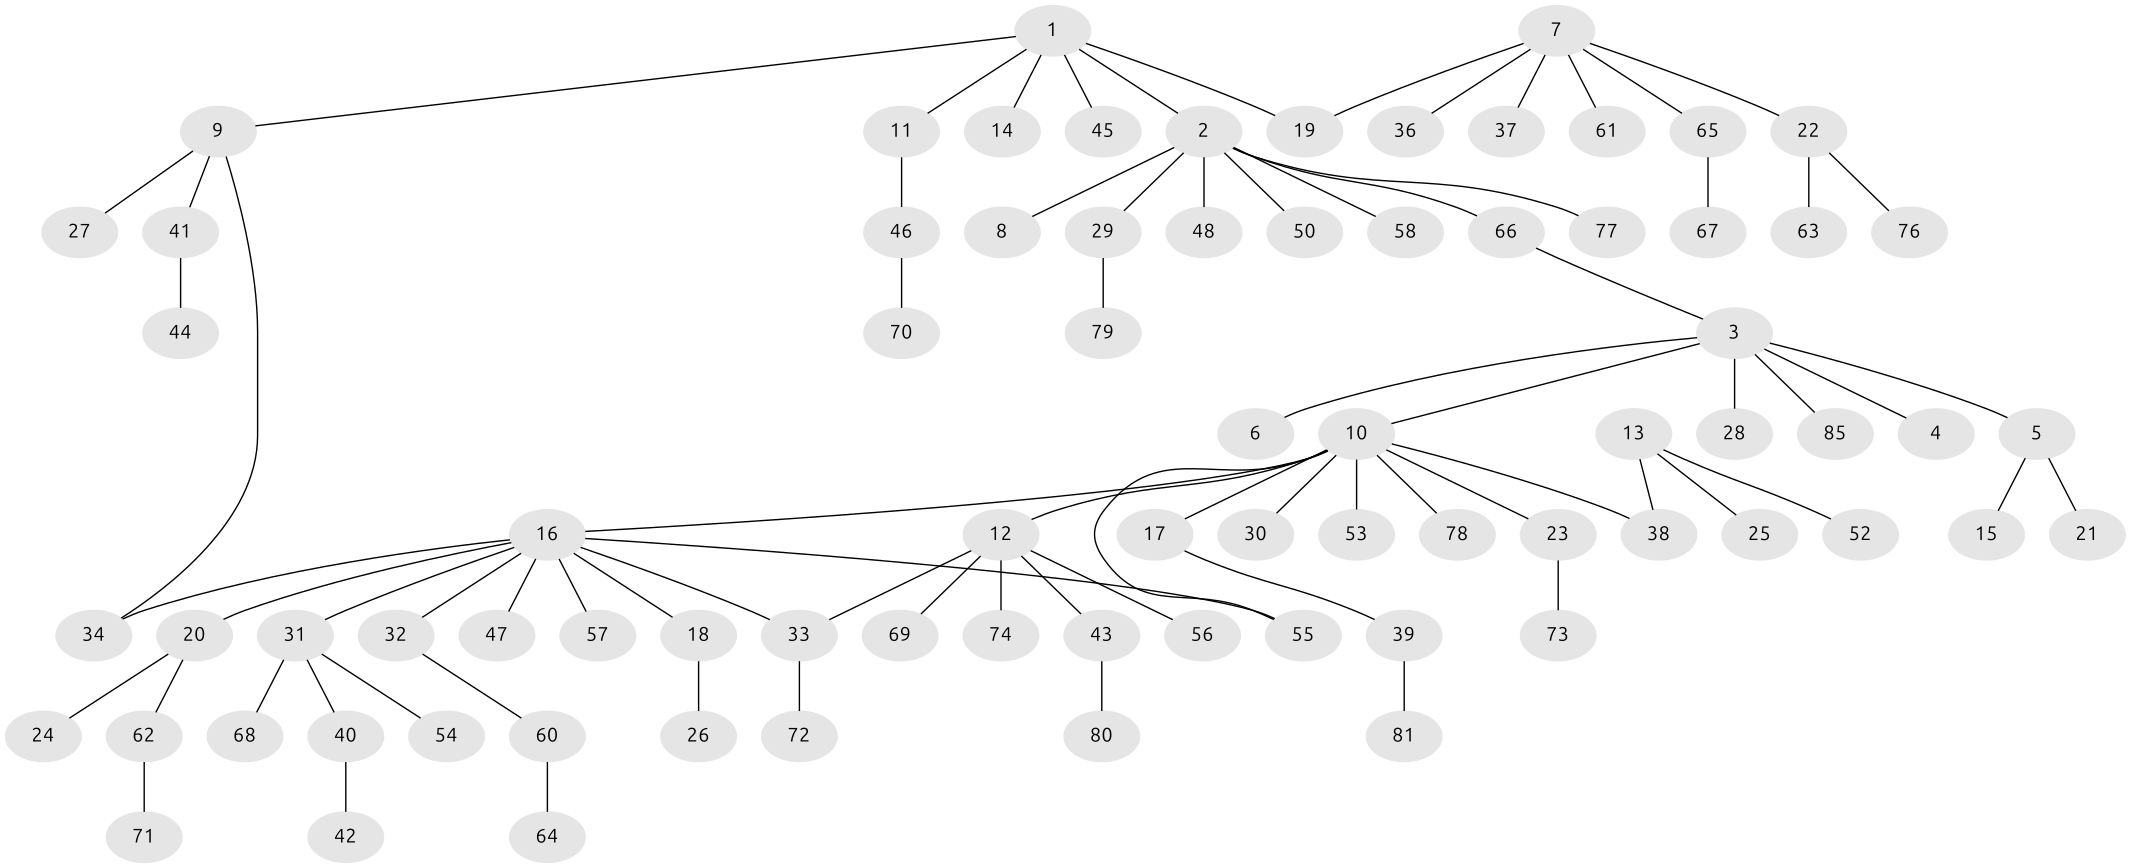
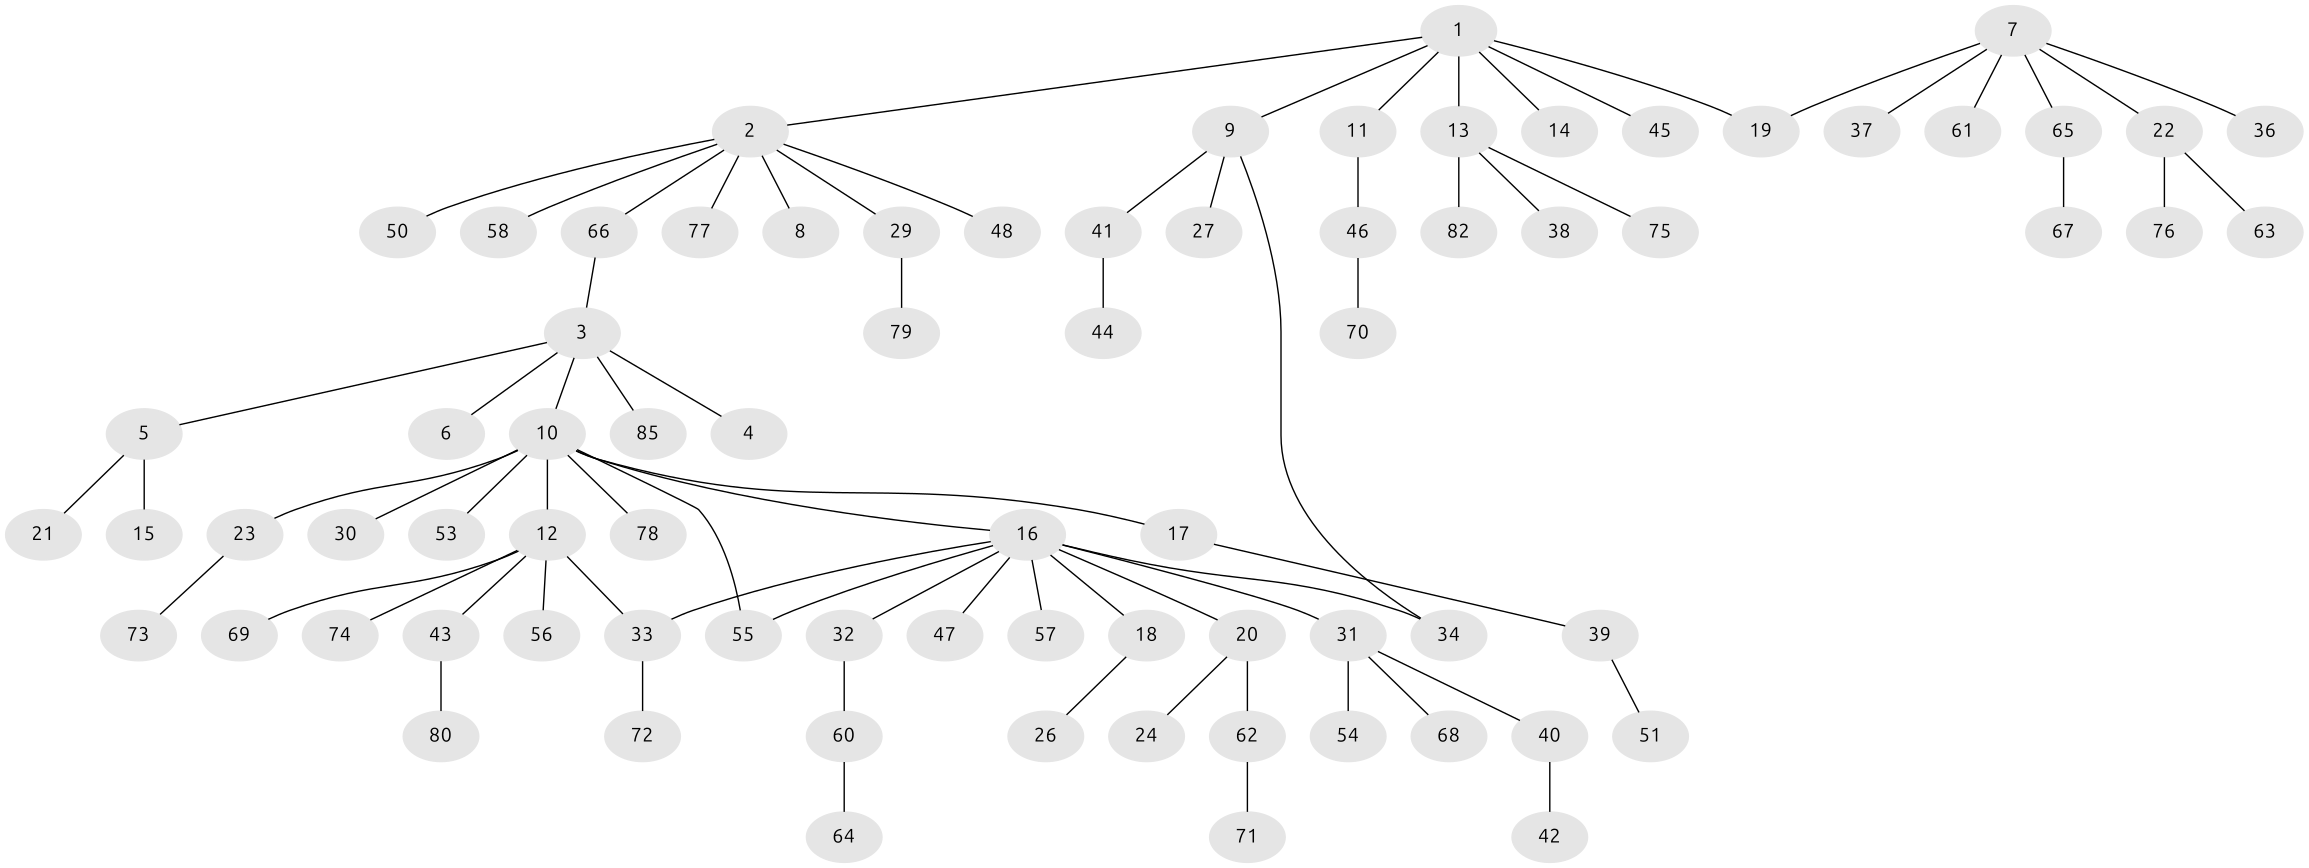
edge "1" -- "13": added
node "28": removed
edge "10" -- "38": removed
node "25": label "25" -> "75"
node "52": label "52" -> "82"
node "81": label "81" -> "51"
